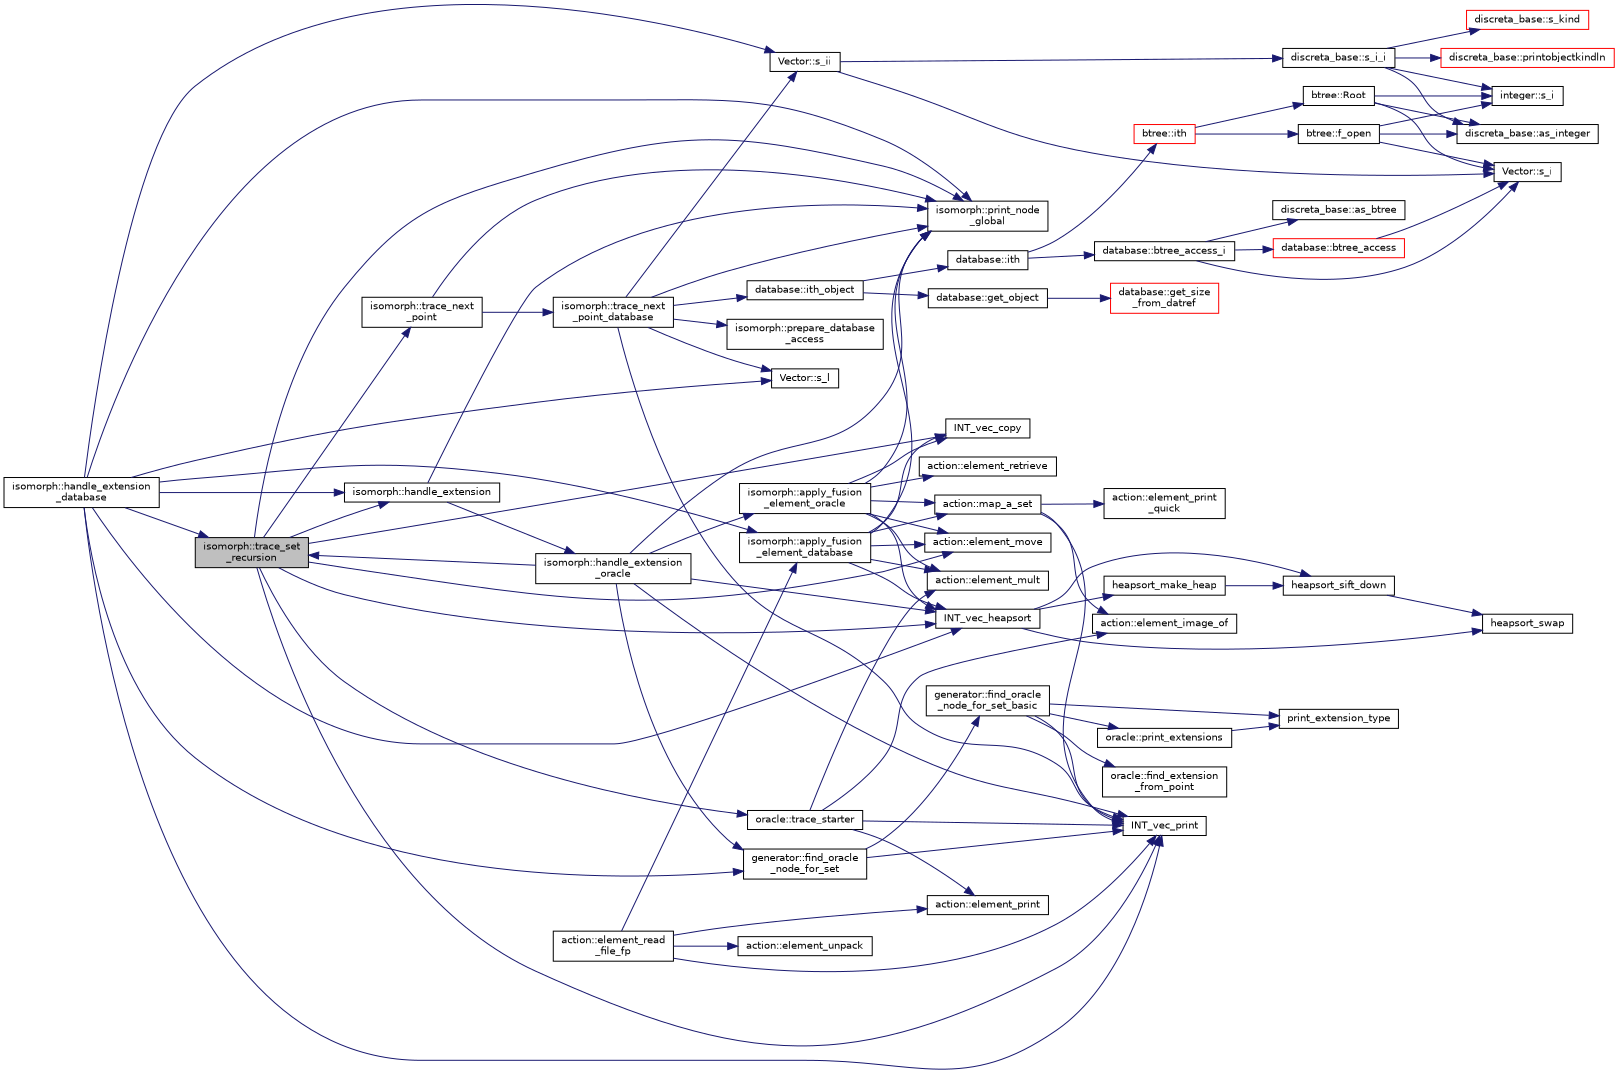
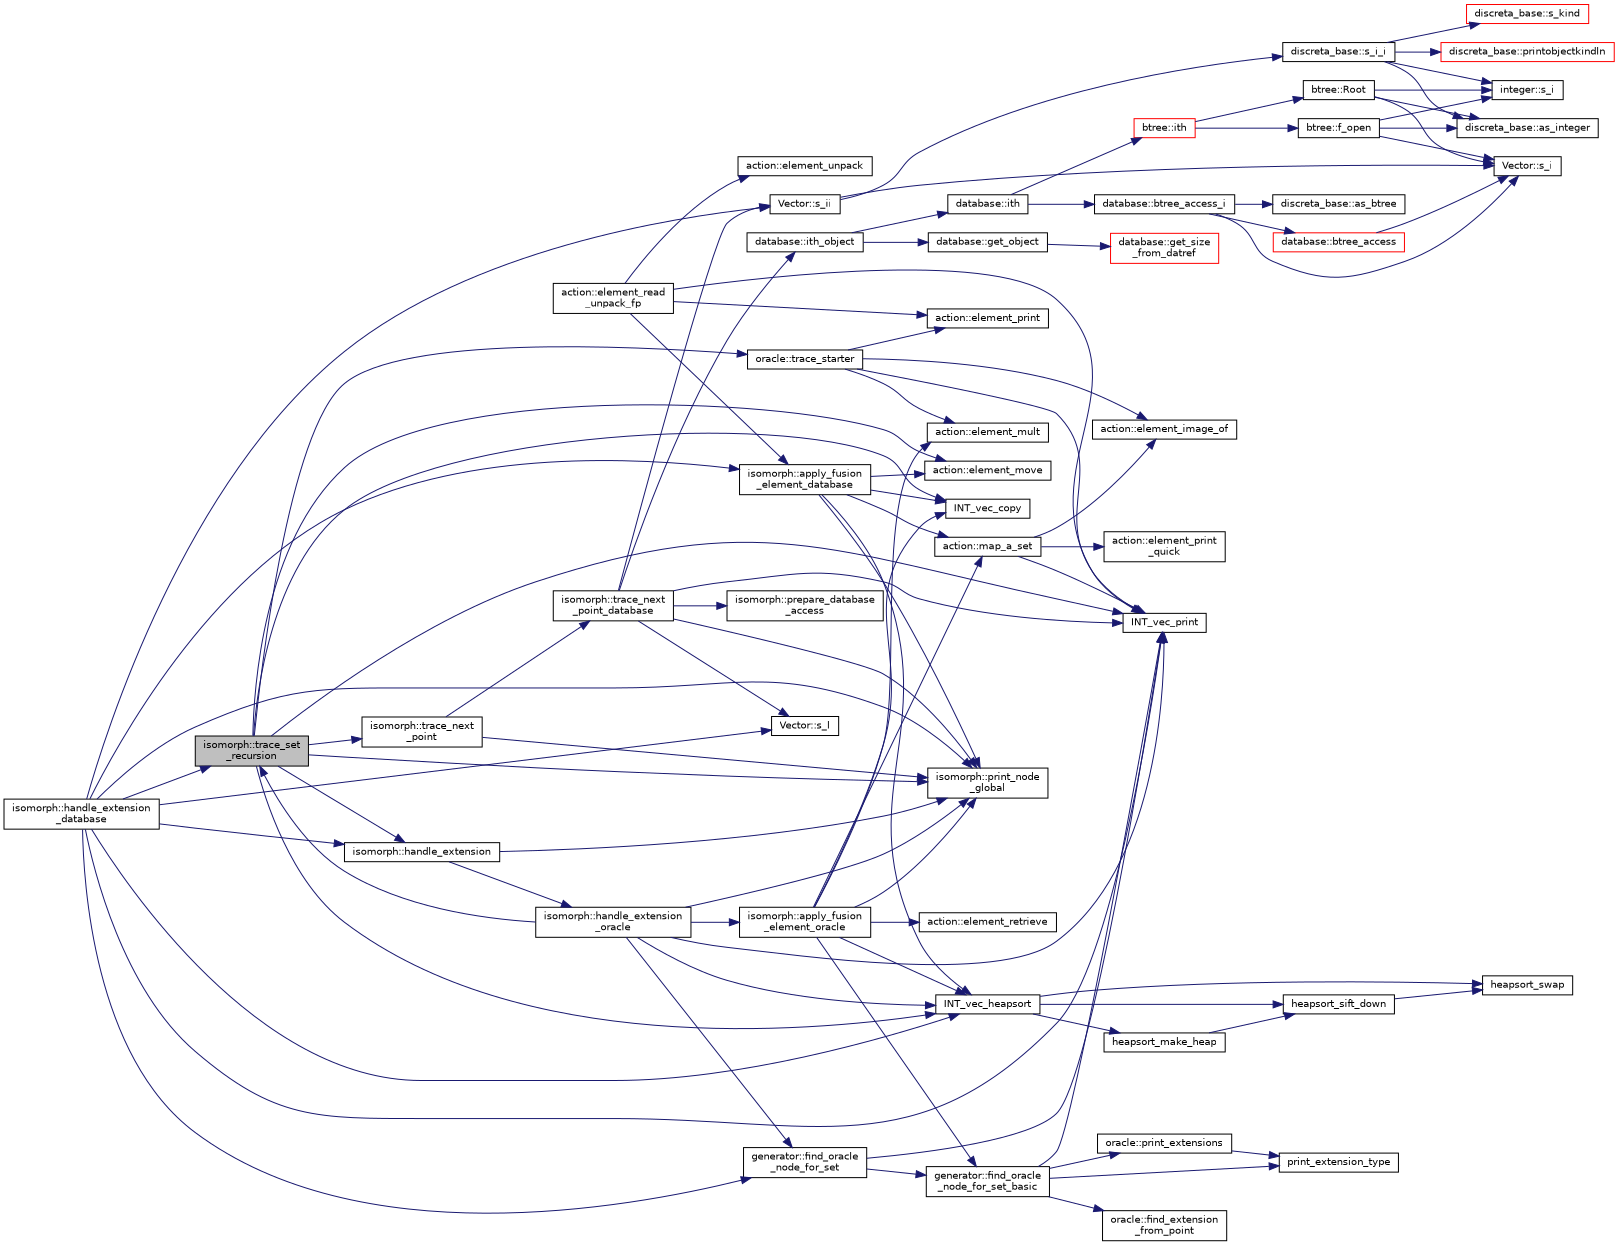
edge "isomorph::apply_fusion _element_oracle" -> "action::element_move": now "isomorph::apply_fusion _element_oracle" -> "generator::find_oracle _node_for_set_basic"
edge "isomorph::apply_fusion _element_database" -> "action::element_mult": removed
node "action::element_read _file_fp": label "action::element_read _file_fp" -> "action::element_read _unpack_fp"
